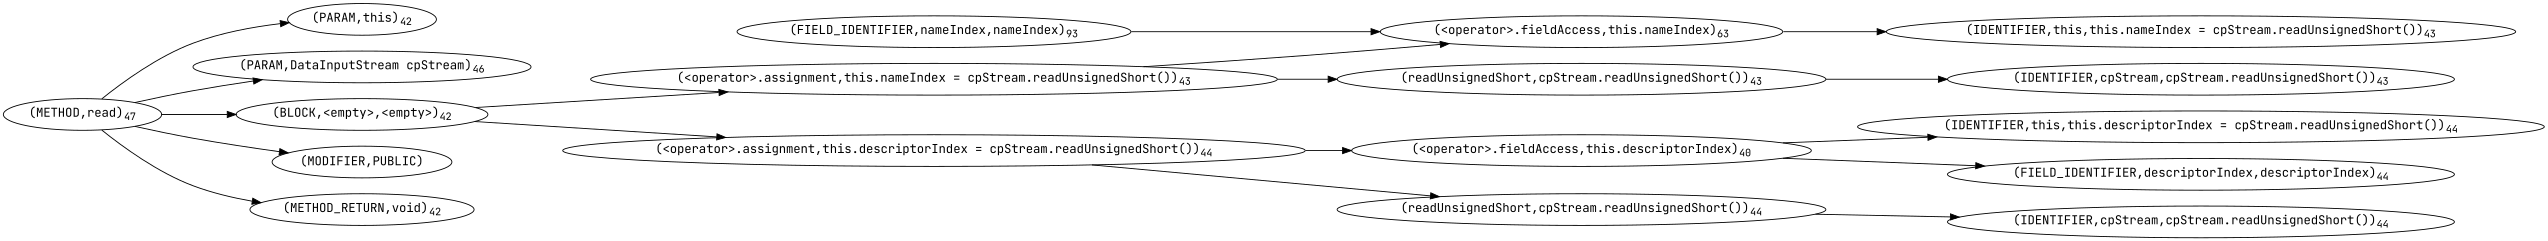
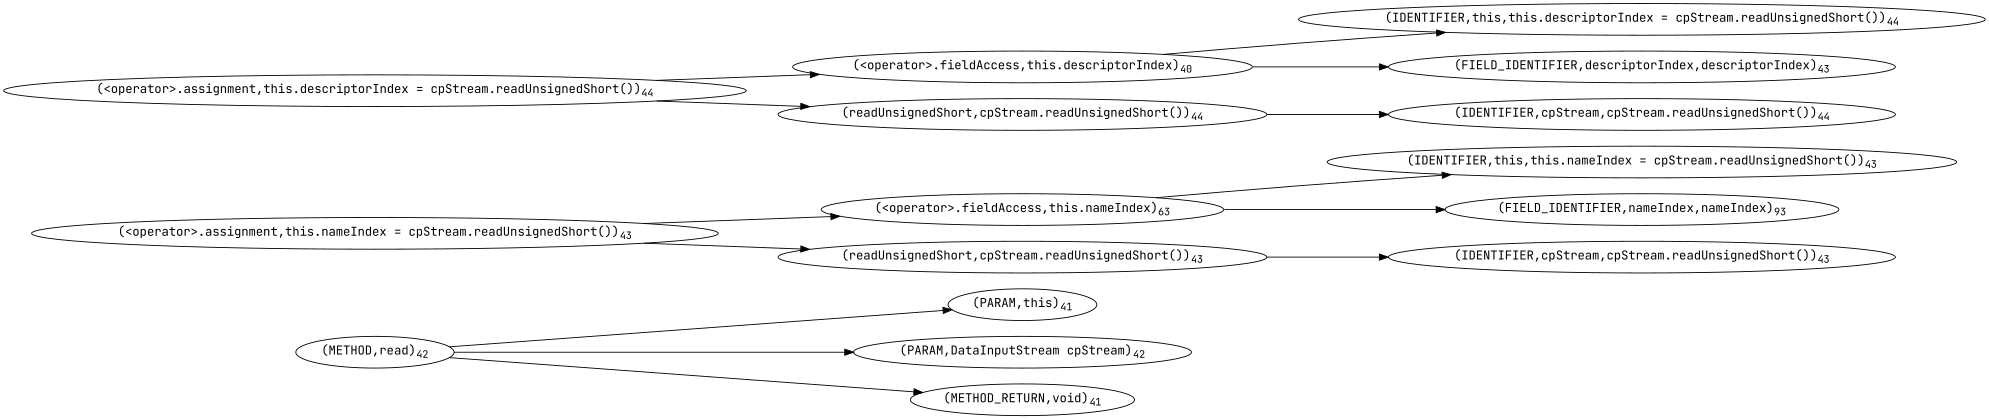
node "(PARAM,this)": text "42" -> "41"
edge "(FIELD_IDENTIFIER,nameIndex,nameIndex)" -> "(<operator>.fieldAccess,this.nameIndex)": reversed
node "(PARAM,DataInputStream cpStream)": text "46" -> "42"
node "(METHOD,read)": text "47" -> "42"
node "(BLOCK,<empty>,<empty>)": removed
node "(MODIFIER,PUBLIC)": removed
node "(FIELD_IDENTIFIER,descriptorIndex,descriptorIndex)": text "44" -> "43"
node "(METHOD_RETURN,void)": text "42" -> "41"
